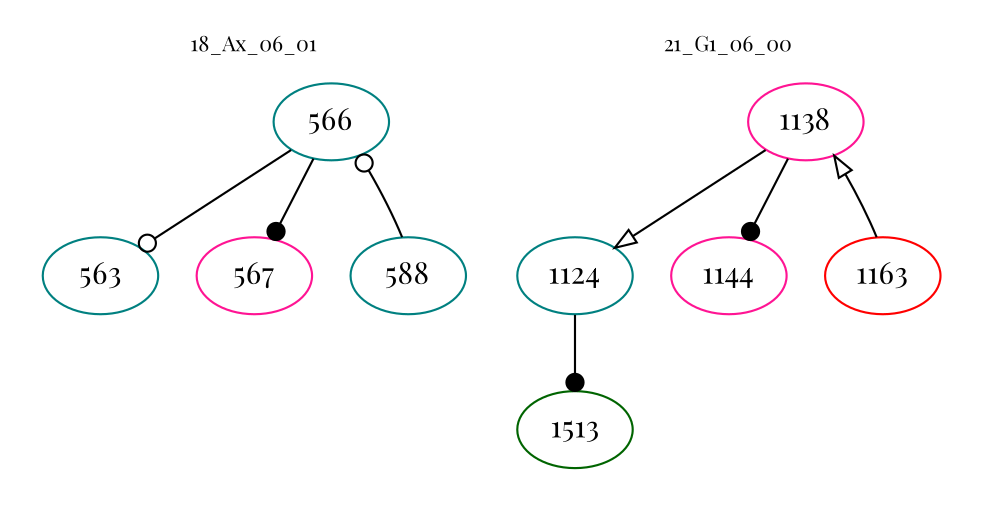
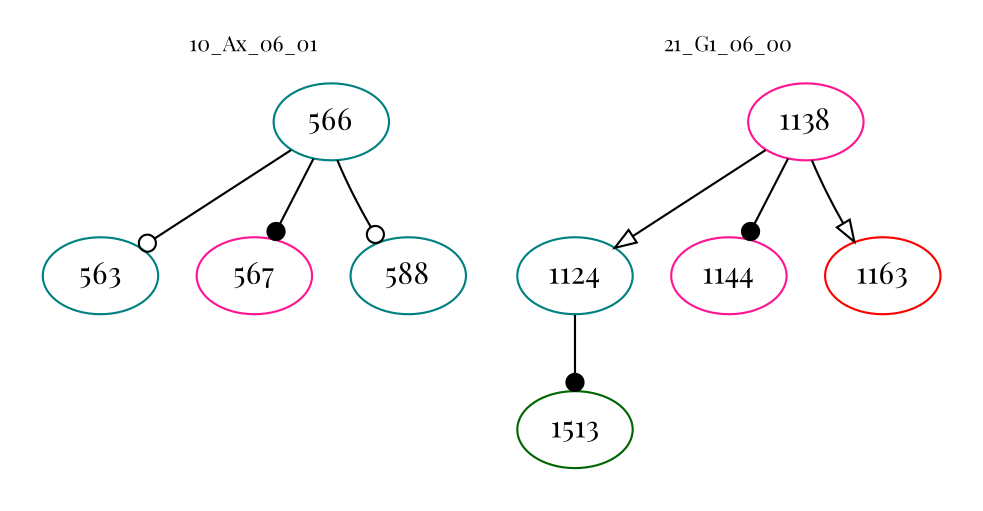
cluster "18_Ax_06_01": label "18_Ax_06_01" -> "10_Ax_06_01"
edge "588" -> "566": reversed
edge "1163" -> "1138": reversed
